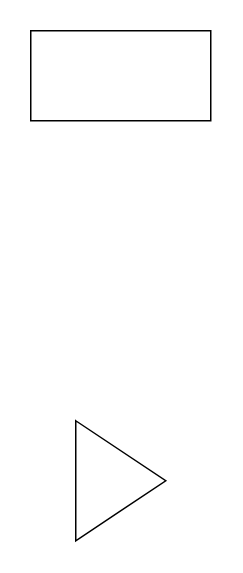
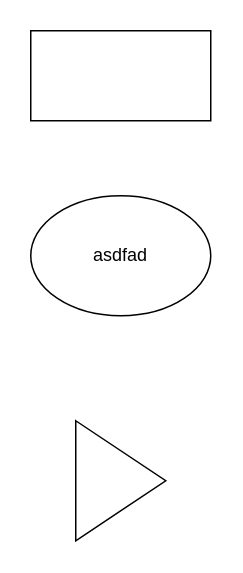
node "asdfad": added
